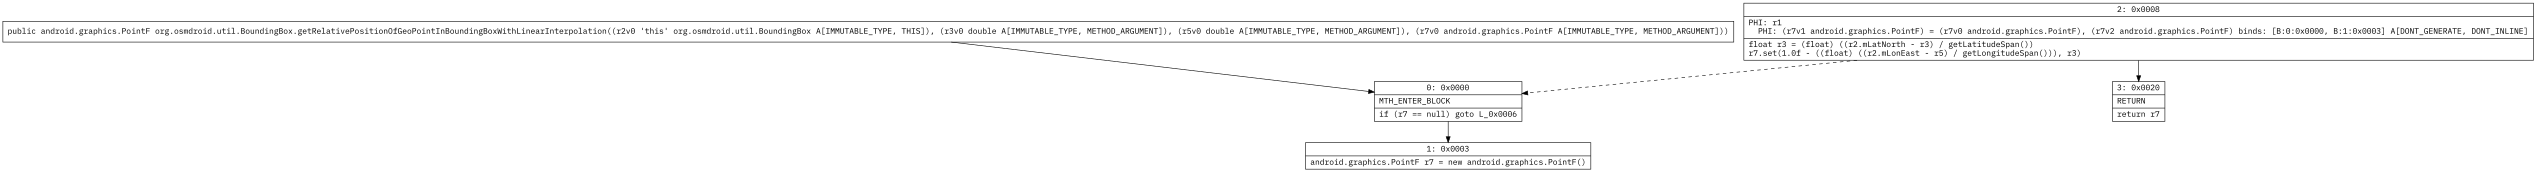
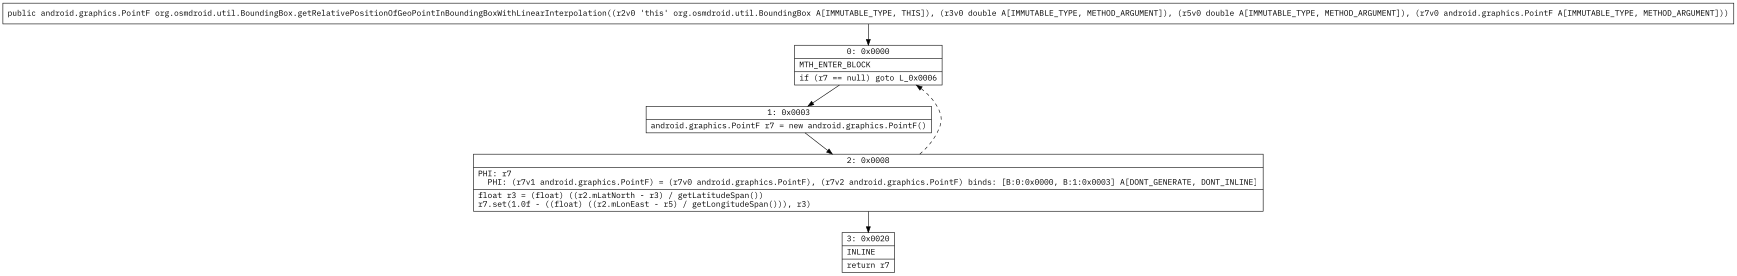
node "2: 0x0008": text "PHI: r1" -> "PHI: r7"
node "3: 0x0020": text "RETURN" -> "INLINE"
edge "1: 0x0003" -> "2: 0x0008": added
